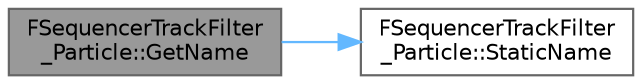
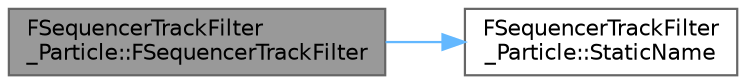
node "FSequencerTrackFilter _Particle::GetName": label "FSequencerTrackFilter _Particle::GetName" -> "FSequencerTrackFilter _Particle::FSequencerTrackFilter"
